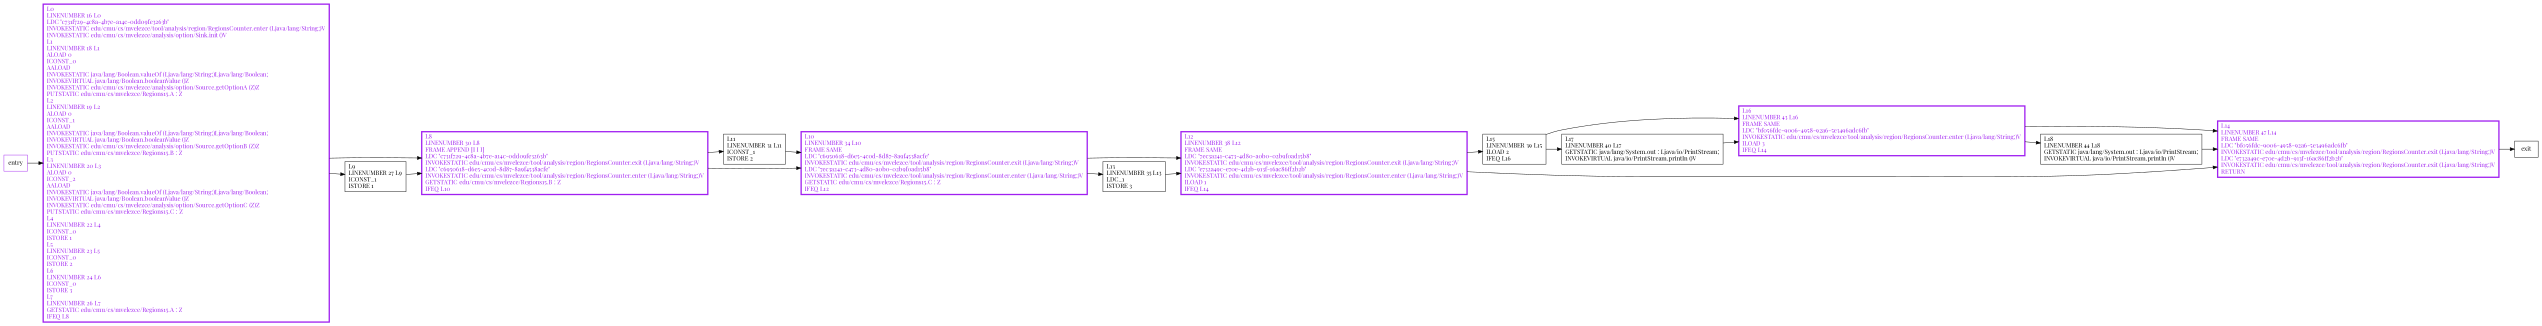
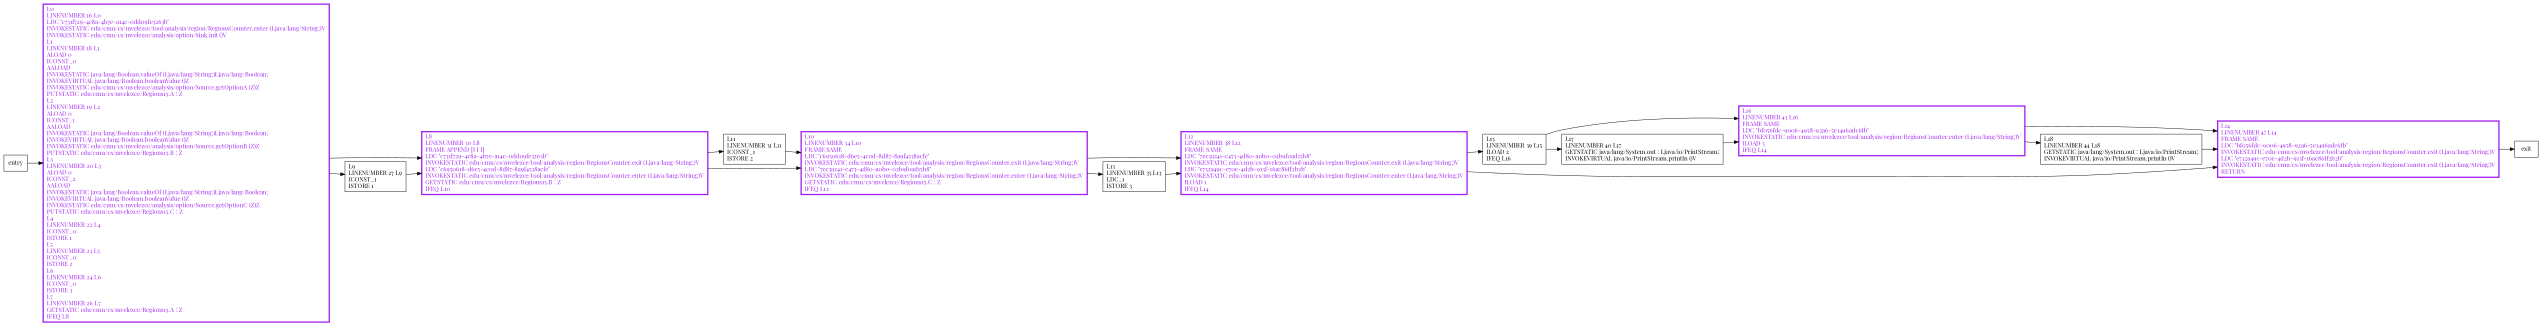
node "entry": color purple -> black
